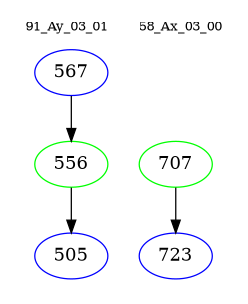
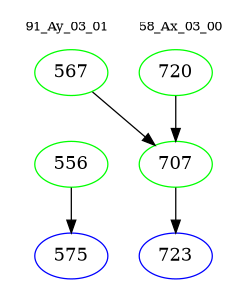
node "567": color blue -> green
node "720": added
edge "567" -> "556": now "567" -> "707"
node "505": label "505" -> "575"
